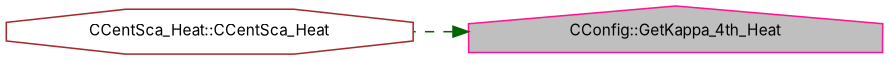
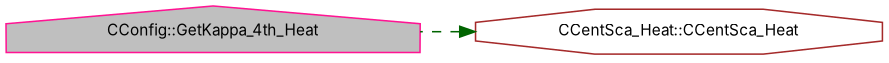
edge "CCentSca_Heat::CCentSca_Heat" -> "CConfig::GetKappa_4th_Heat": reversed
